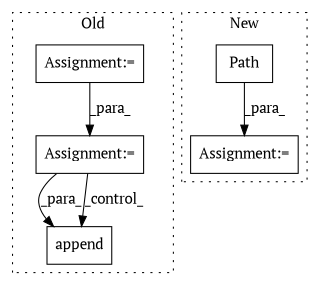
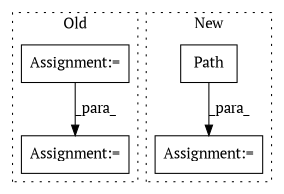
node "append": removed
